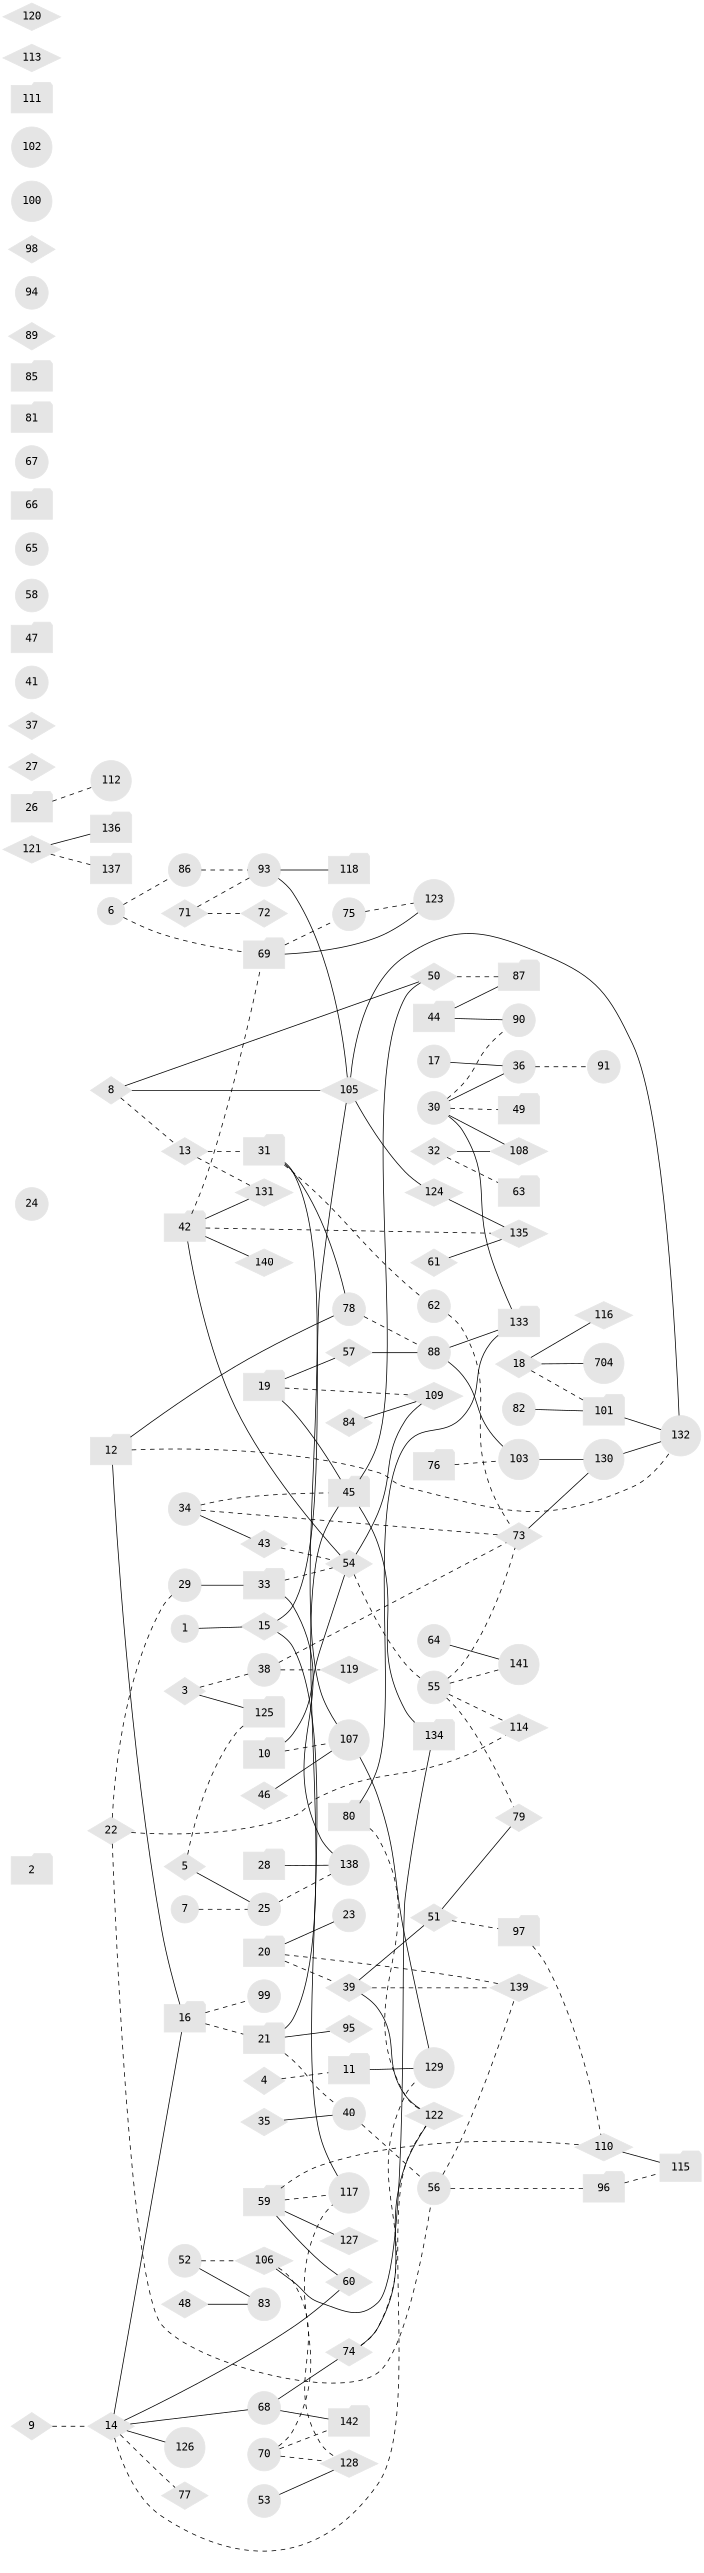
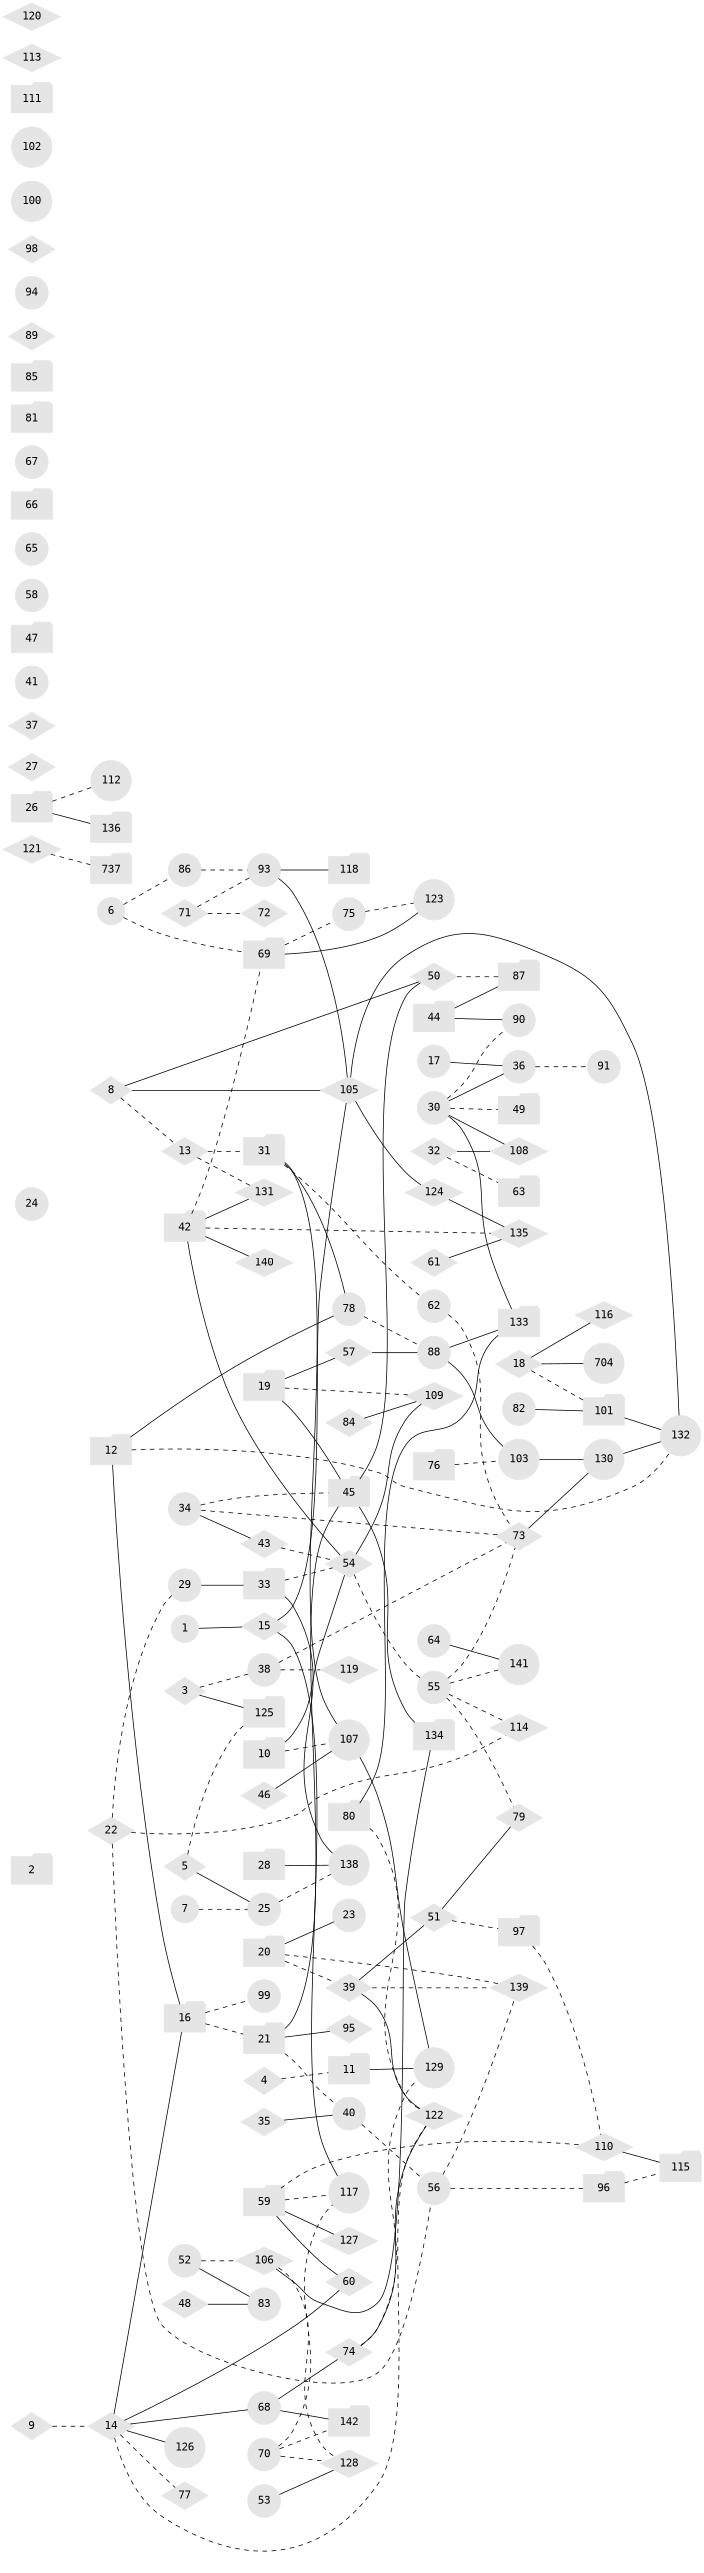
edge "136" -- "121": now "136" -- "26"
node "137": label "137" -> "737"
